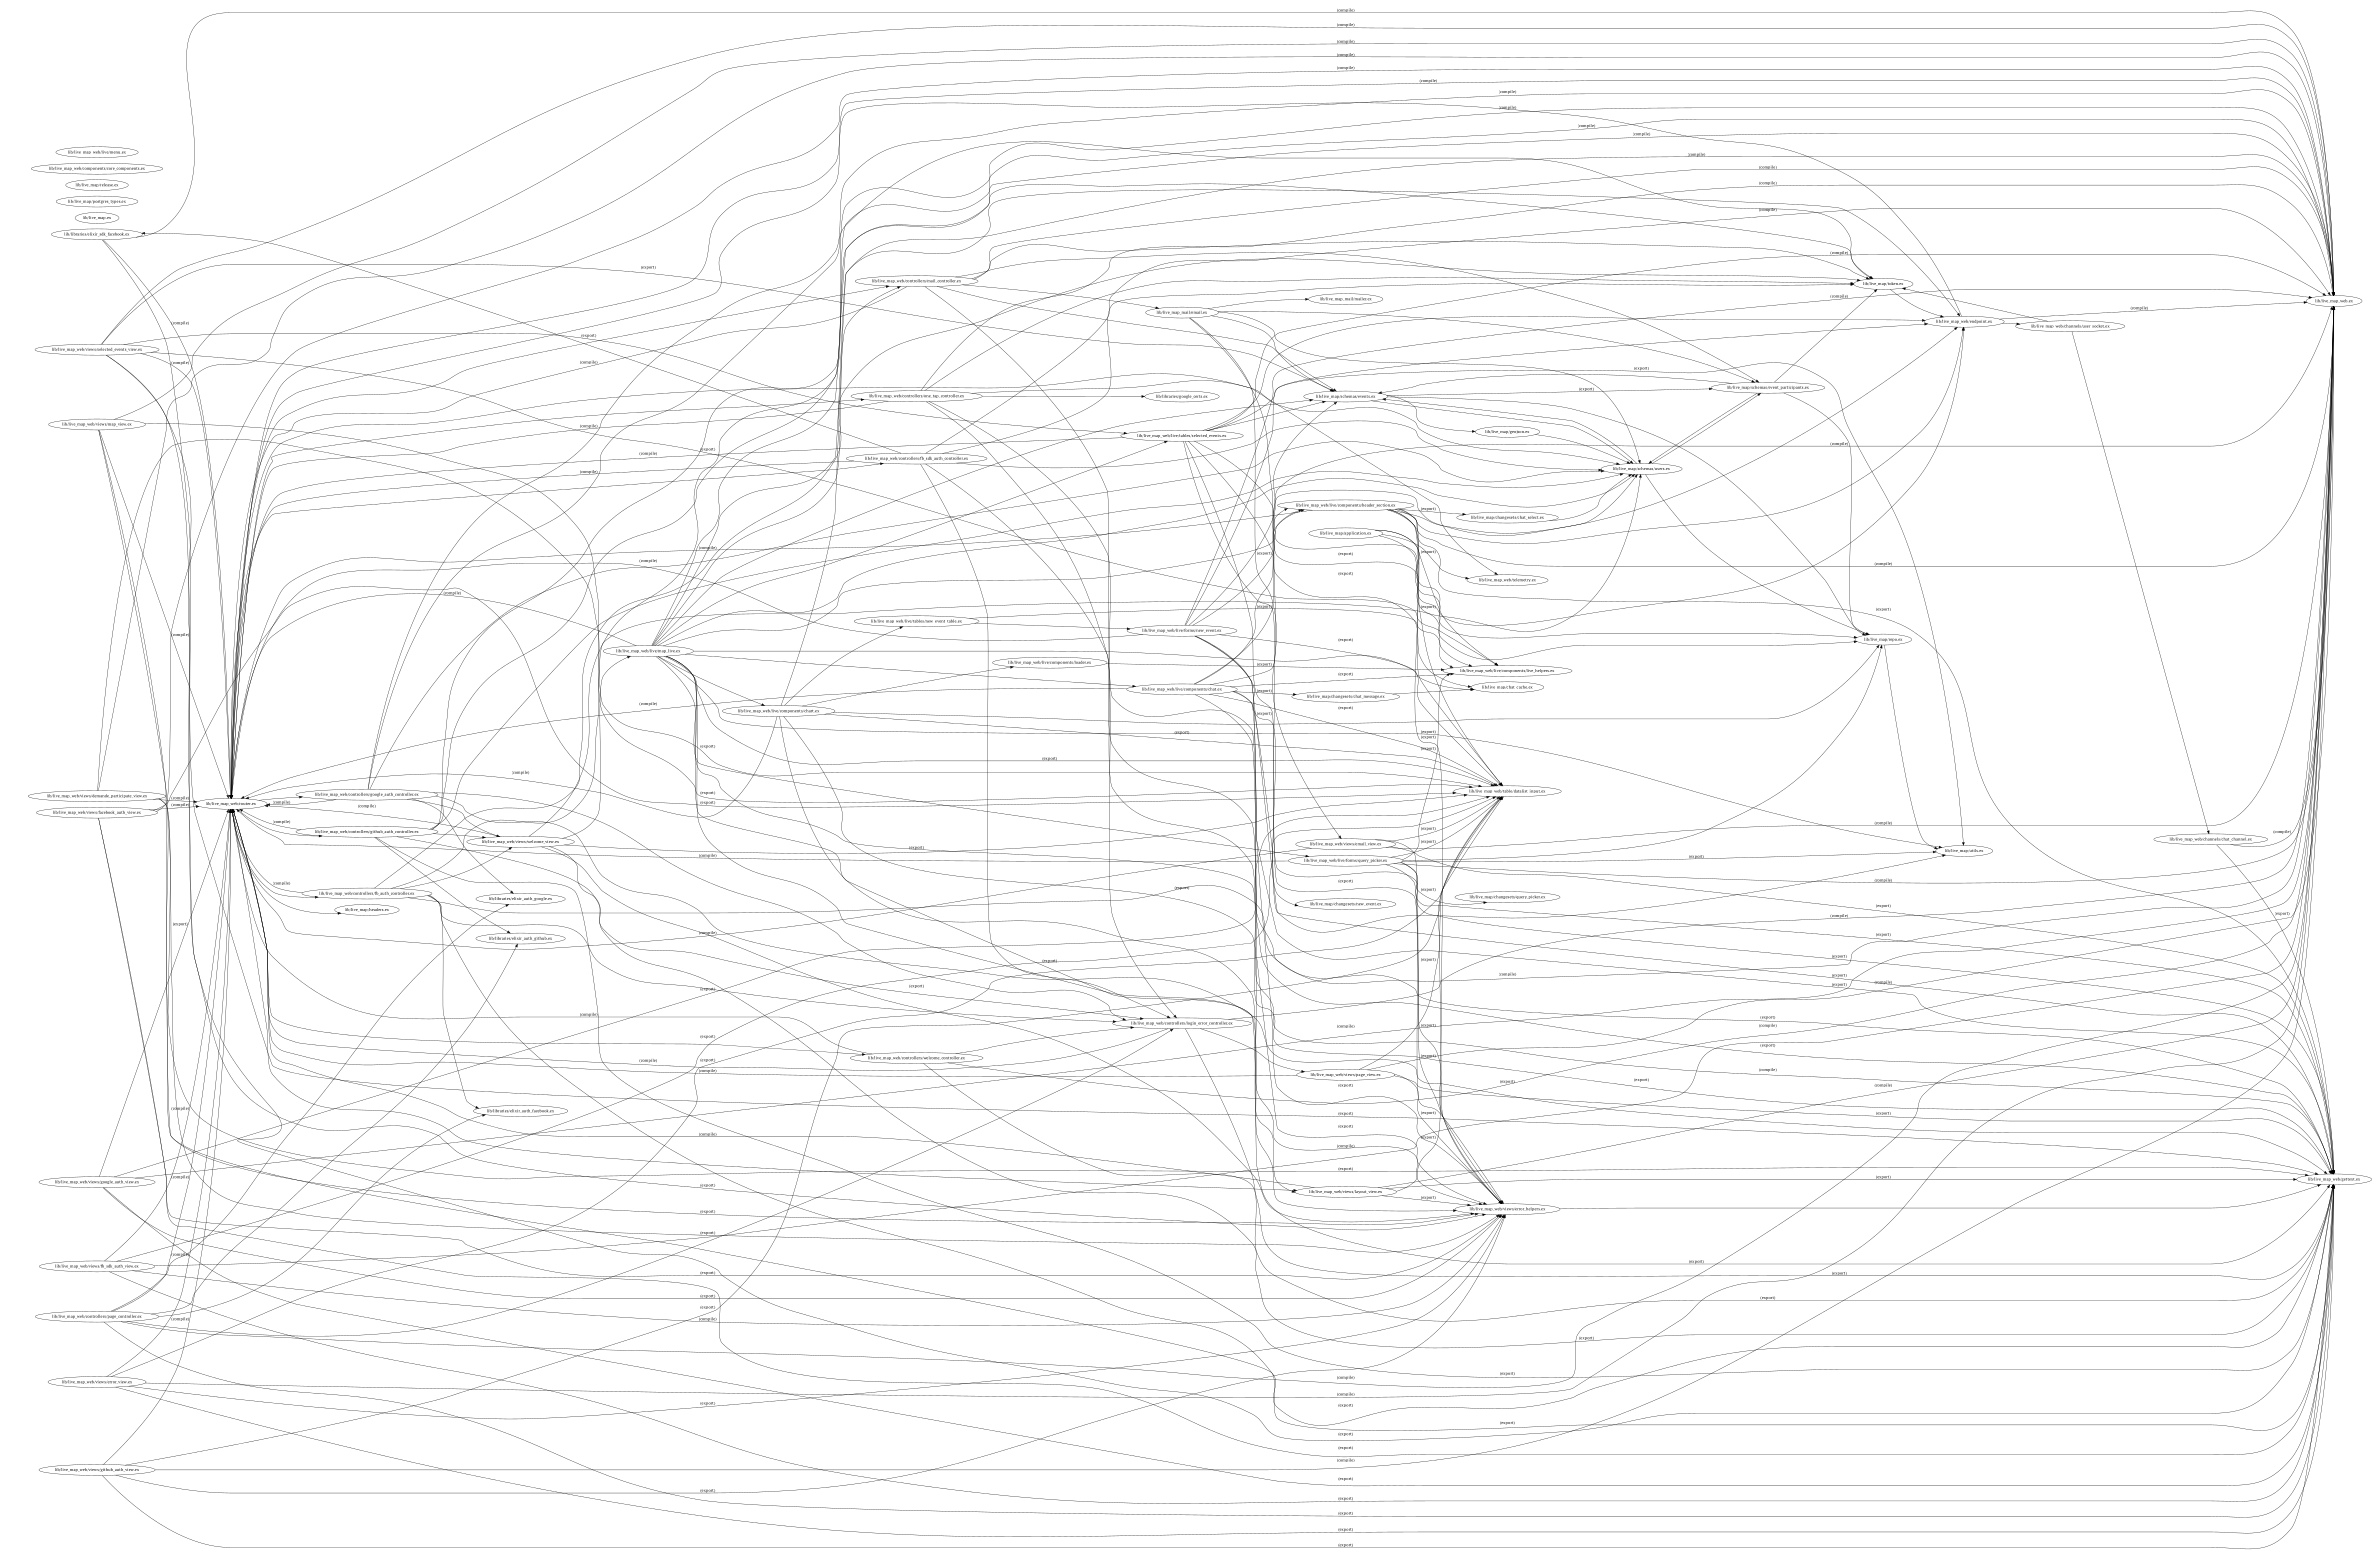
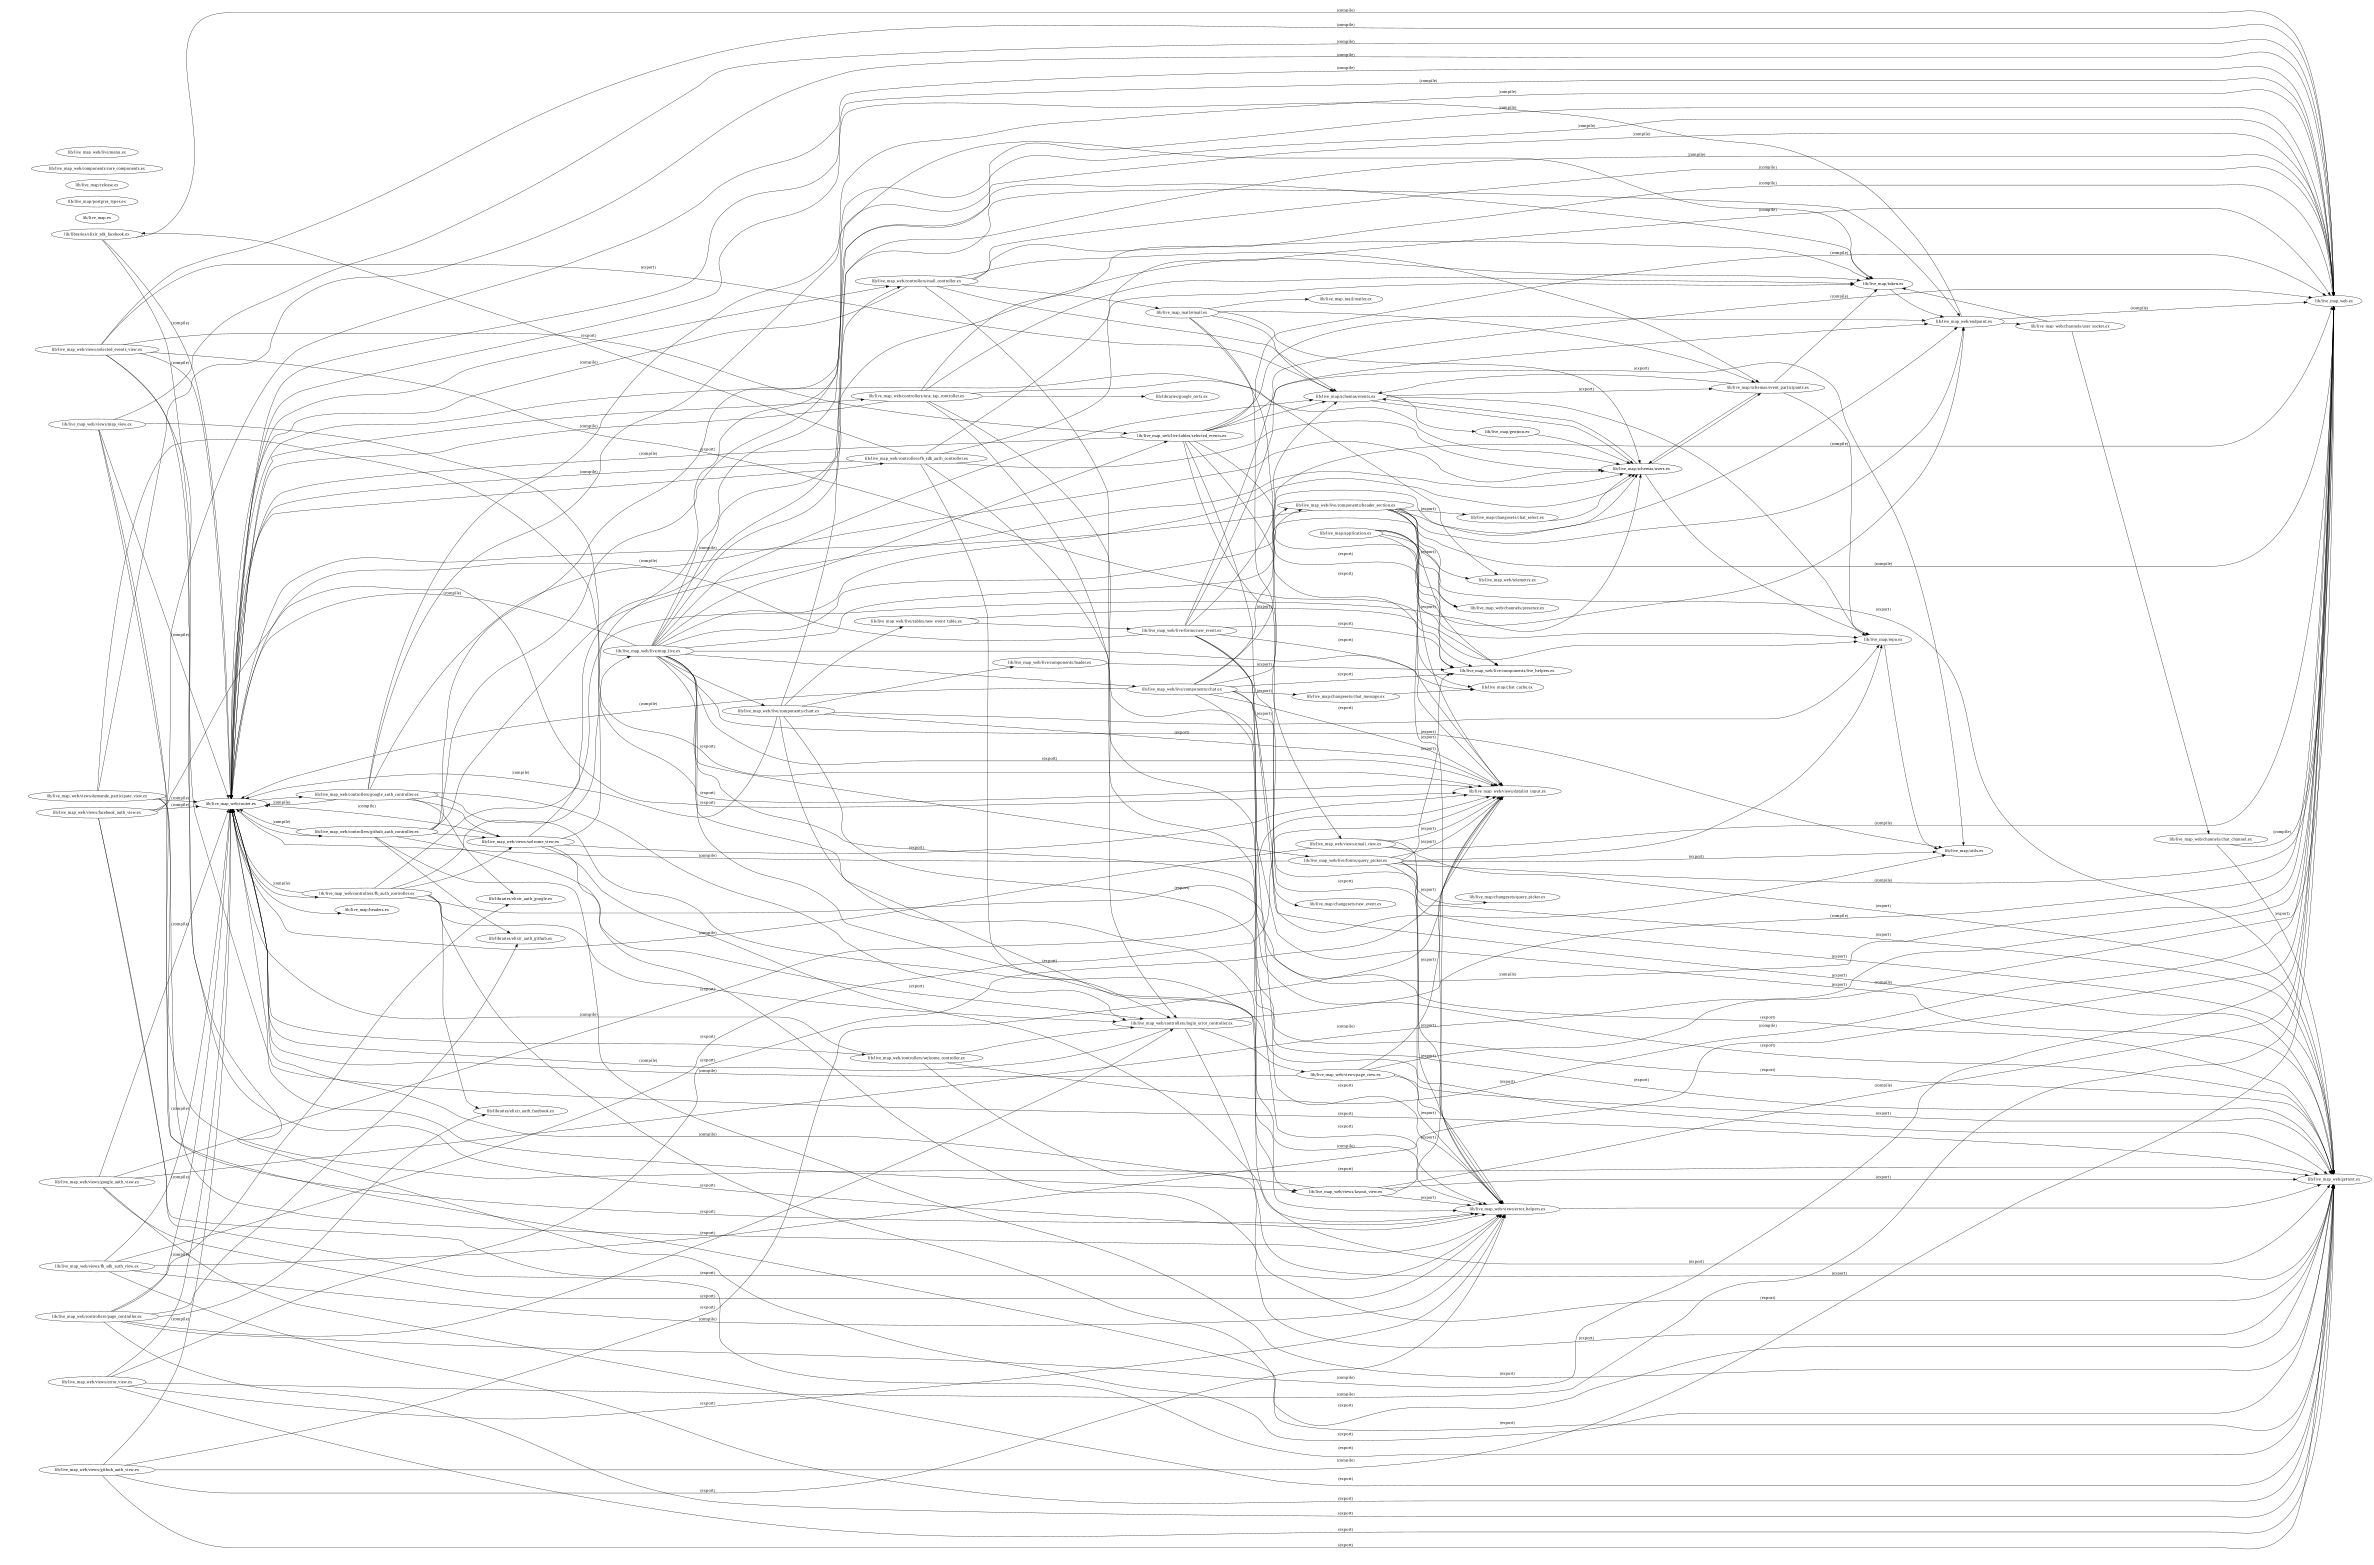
edge "lib/live_map_web/live/forms/new_event.ex" -> "lib/live_map_web/live/components/header_section.ex": now "lib/live_map_web/live/forms/new_event.ex" -> "lib/live_map_web/live/components/live_helpers.ex"
node "lib/live_map_web/channels/presence.ex": added
node "lib/live_map_web/table/datalist_input.ex": label "lib/live_map_web/table/datalist_input.ex" -> "lib/live_map_web/views/datalist_input.ex"
edge "lib/live_map_web/views/google_auth_view.ex" -> "lib/live_map_web/router.ex": label "(export)" -> "(compile)"
edge "lib/live_map_web/controllers/fb_sdk_auth_controller.ex" -> "lib/live_map_web/gettext.ex": label "(compile)" -> "(export)"
